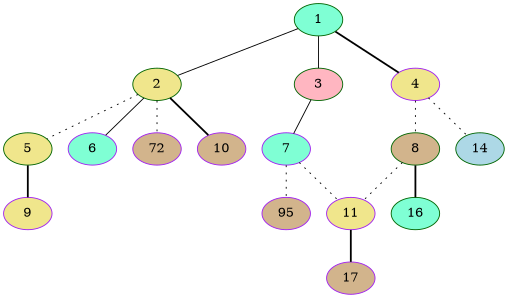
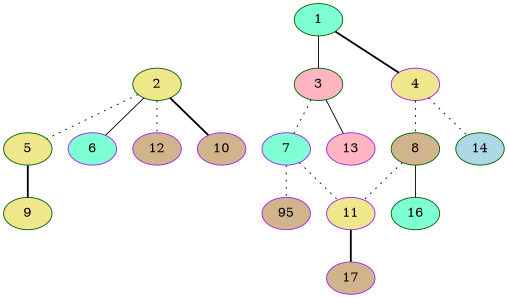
edge "1" -- "2": removed
edge "3" -- "7": style solid -> dotted
node "72": label "72" -> "12"
node "13": added
edge "8" -- "16": style bold -> solid
node "9": color purple -> darkgreen
